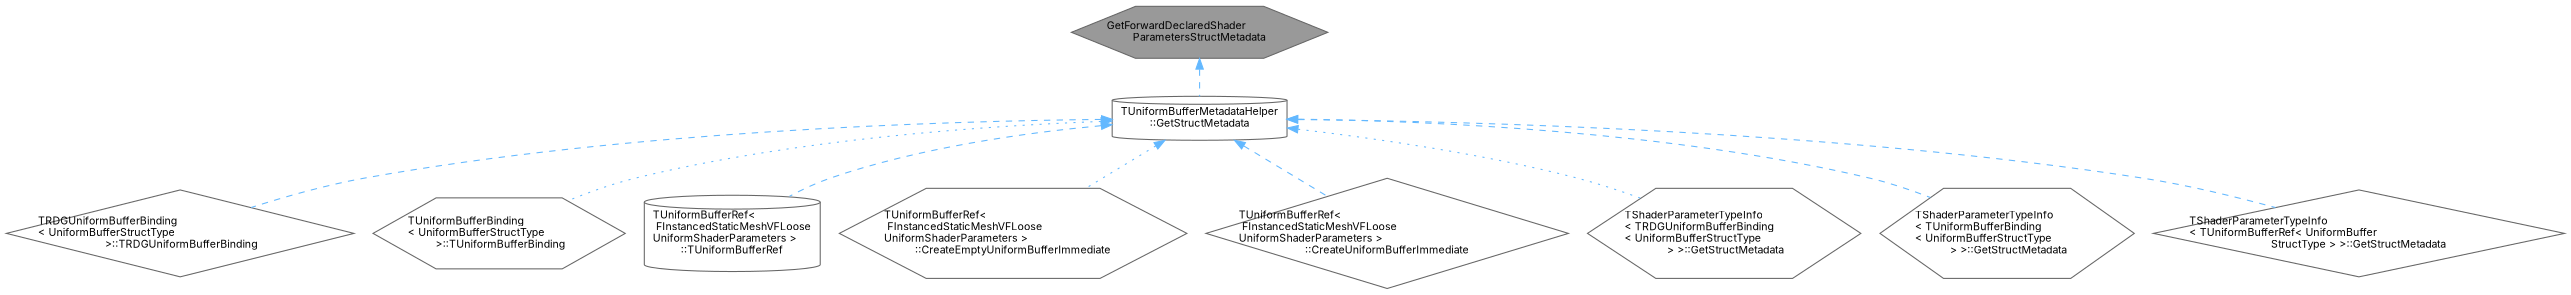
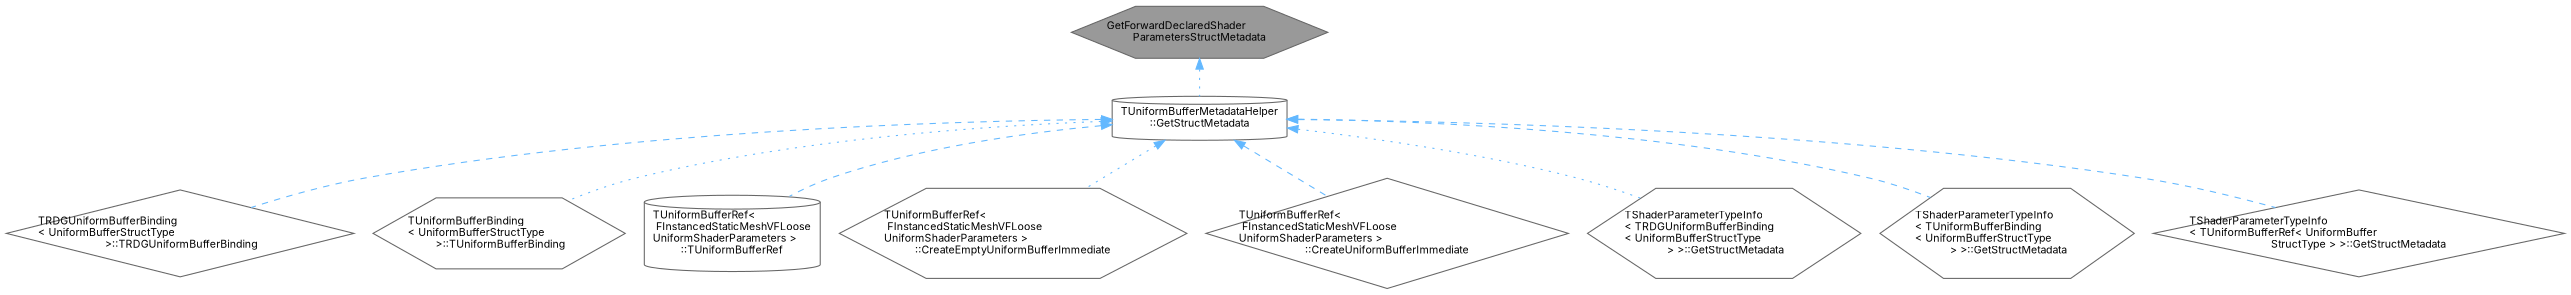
edge "TUniformBufferMetadataHelper ::GetStructMetadata" -> "GetForwardDeclaredShader ParametersStructMetadata": style dashed -> dotted
